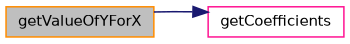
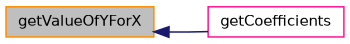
edge "getValueOfYForX" -> "getCoefficients": reversed
